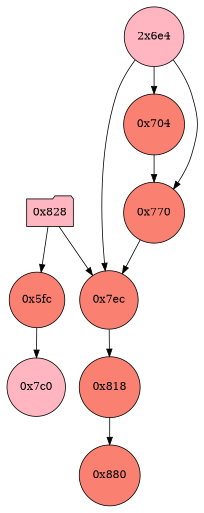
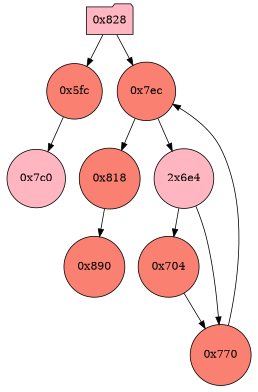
edge "2x6e4" -> "0x7ec": reversed
node "0x880": label "0x880" -> "0x890"
